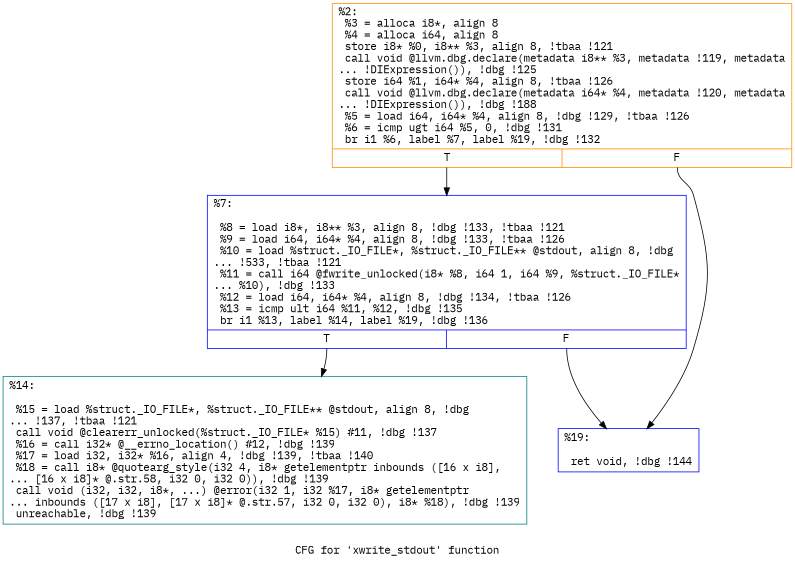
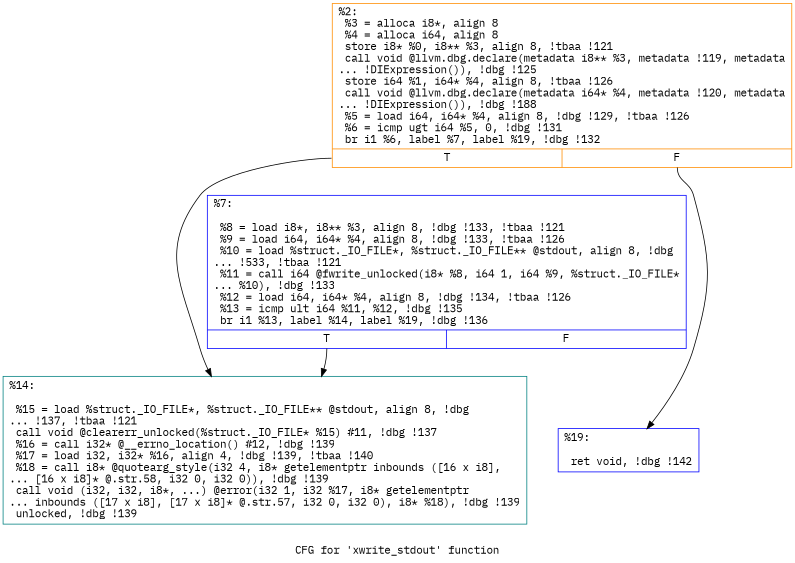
edge "%2:" -> "%7:": now "%2:" -> "%14:"
edge "%7:" -> "%19:": removed
node "%19:": text "ret void, !dbg !144" -> "ret void, !dbg !142"
node "%14:": text "unreachable, !dbg !139" -> "unlocked, !dbg !139"
